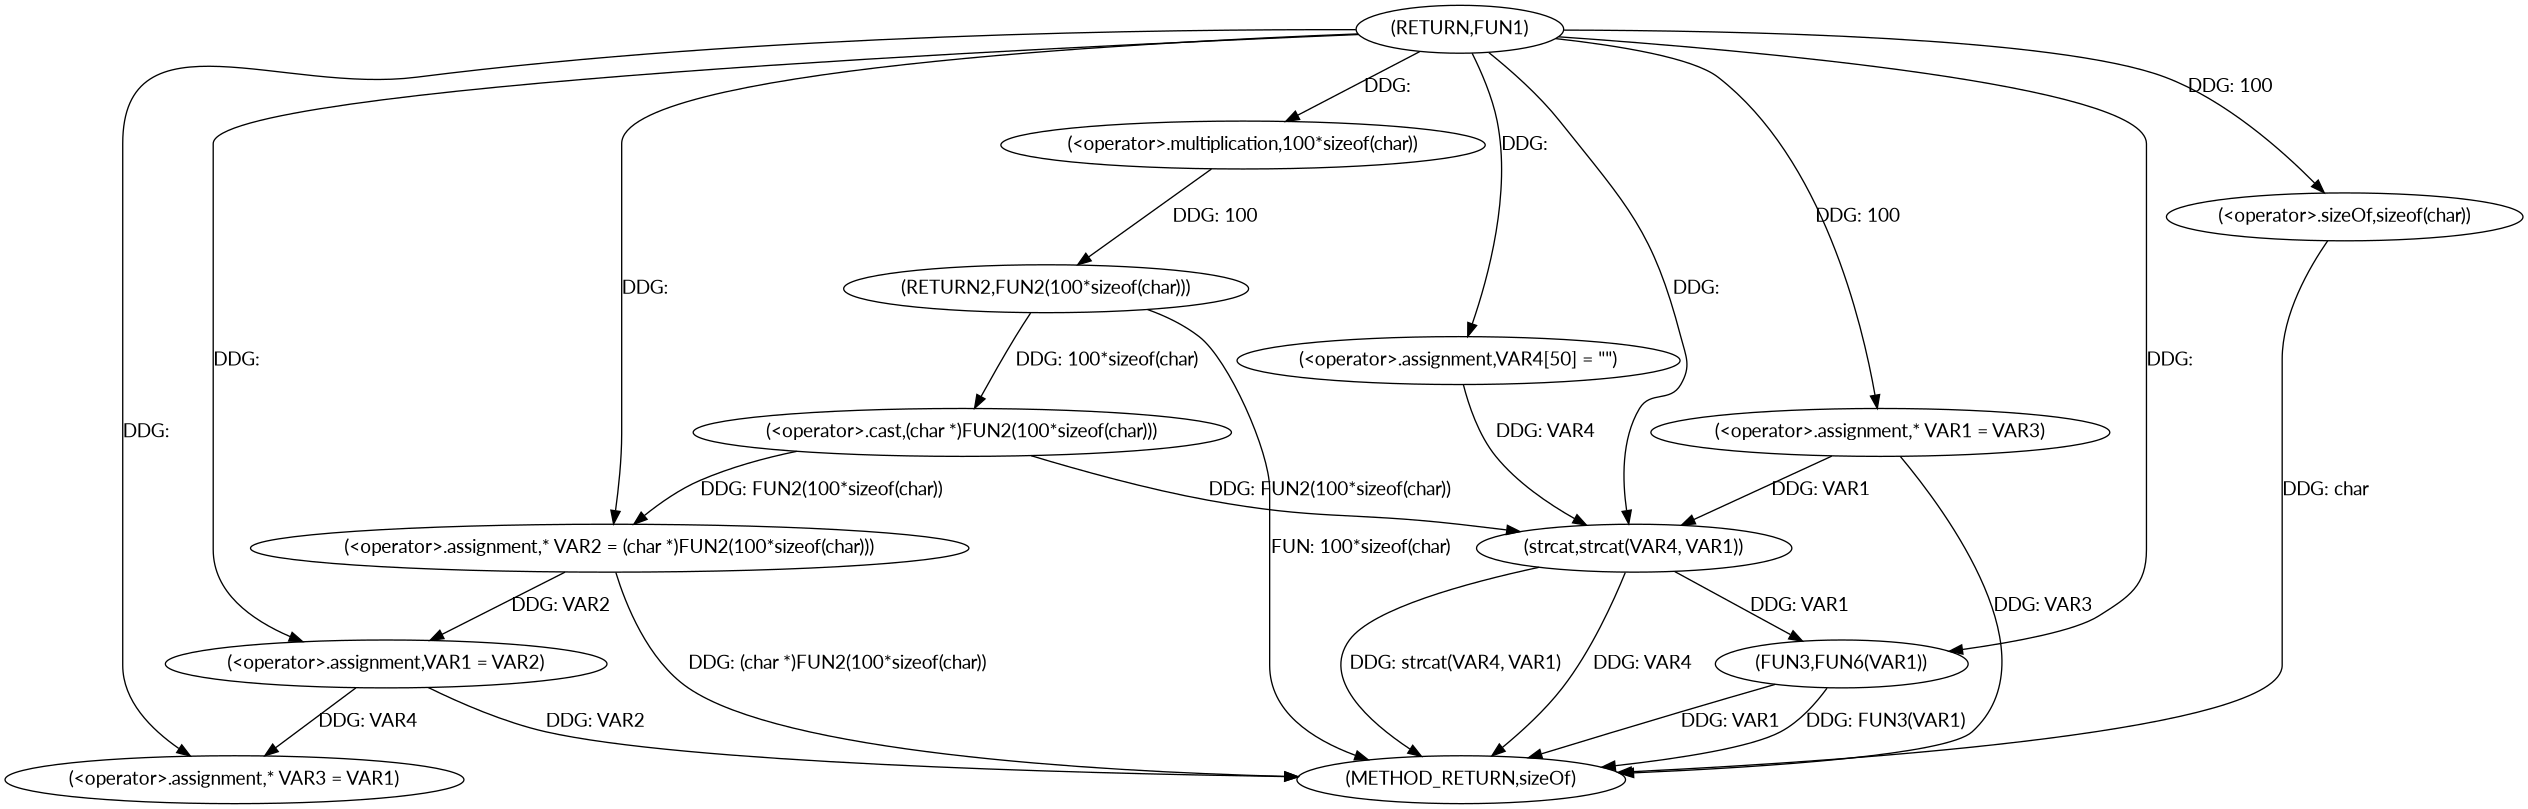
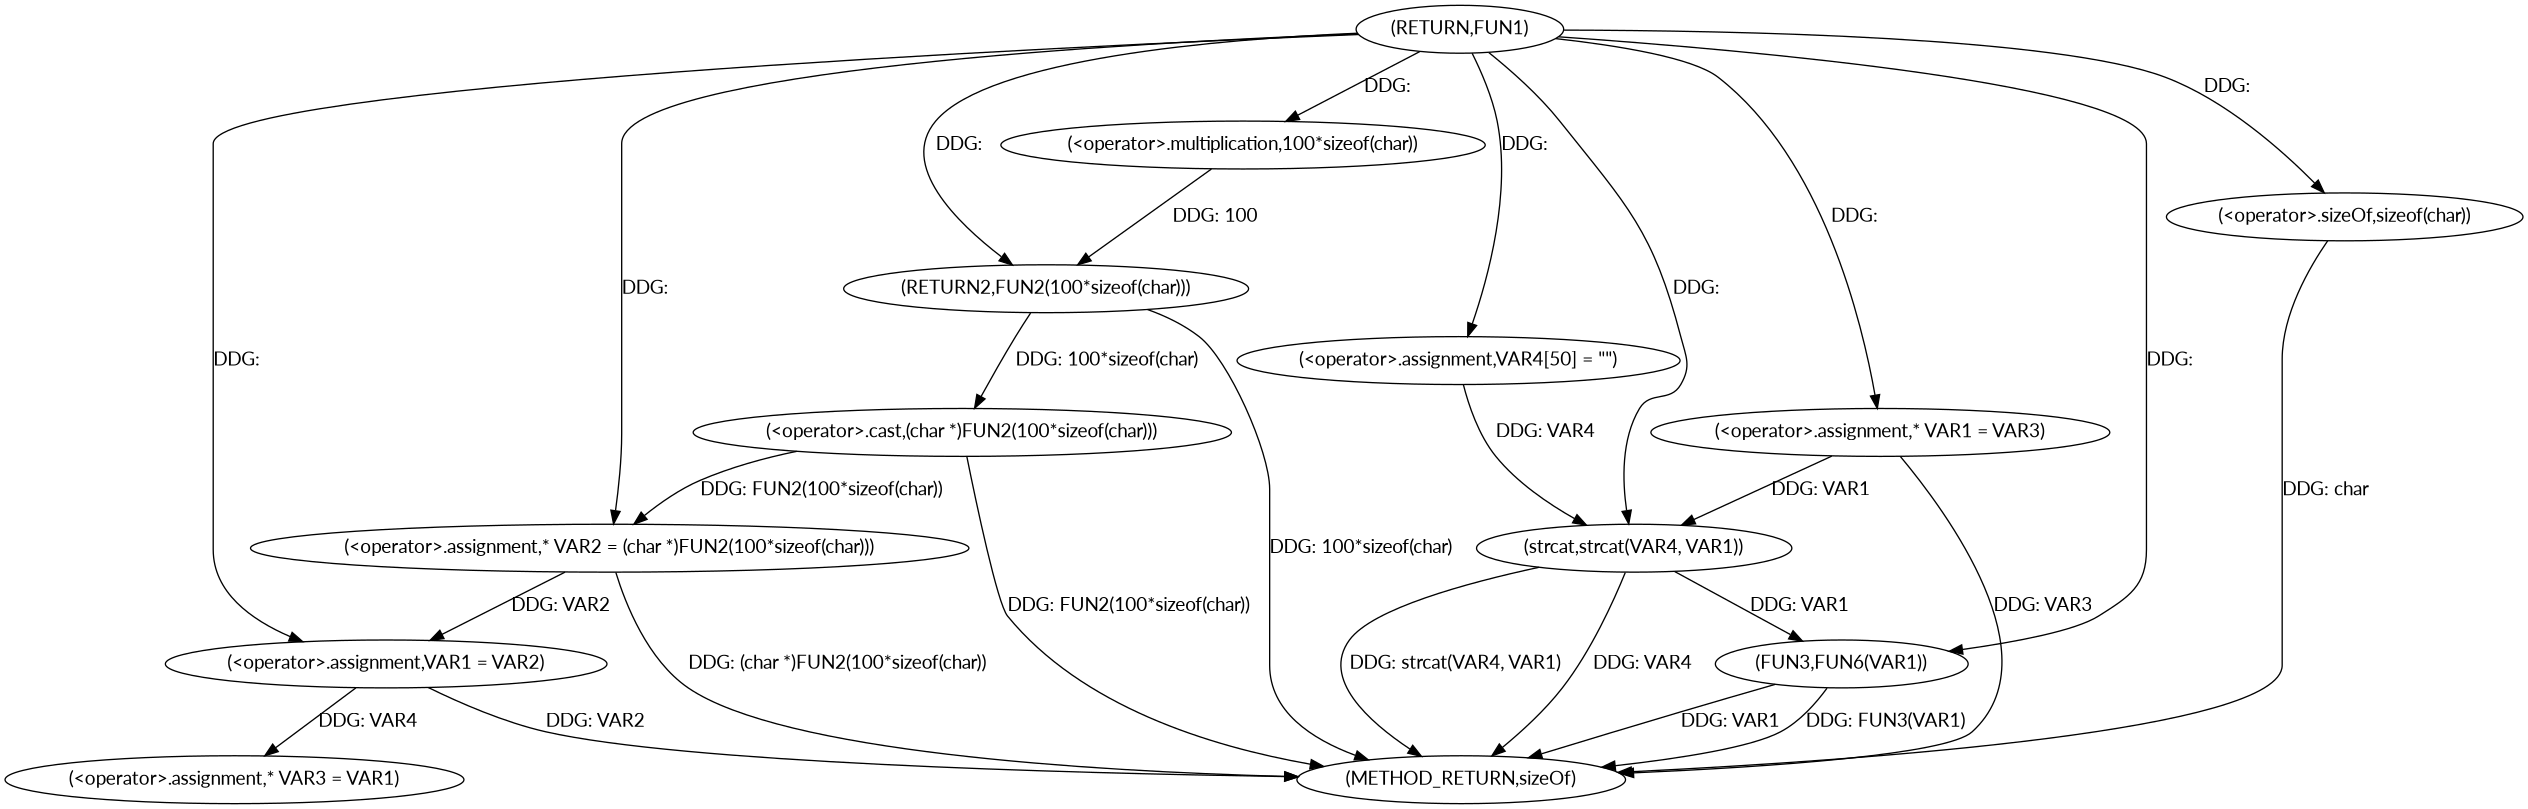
edge "(RETURN,FUN1)" -> "(<operator>.assignment,* VAR3 = VAR1)": now "(RETURN,FUN1)" -> "(RETURN2,FUN2(100*sizeof(char)))"
edge "(RETURN,FUN1)" -> "(<operator>.sizeOf,sizeof(char))": label "DDG: 100" -> "DDG: "
edge "(RETURN,FUN1)" -> "(<operator>.assignment,* VAR1 = VAR3)": label "DDG: 100" -> "DDG: "
edge "(<operator>.cast,(char *)FUN2(100*sizeof(char)))" -> "(strcat,strcat(VAR4, VAR1))": now "(<operator>.cast,(char *)FUN2(100*sizeof(char)))" -> "(METHOD_RETURN,sizeOf)"
edge "(RETURN2,FUN2(100*sizeof(char)))" -> "(METHOD_RETURN,sizeOf)": label "FUN: 100*sizeof(char)" -> "DDG: 100*sizeof(char)"
